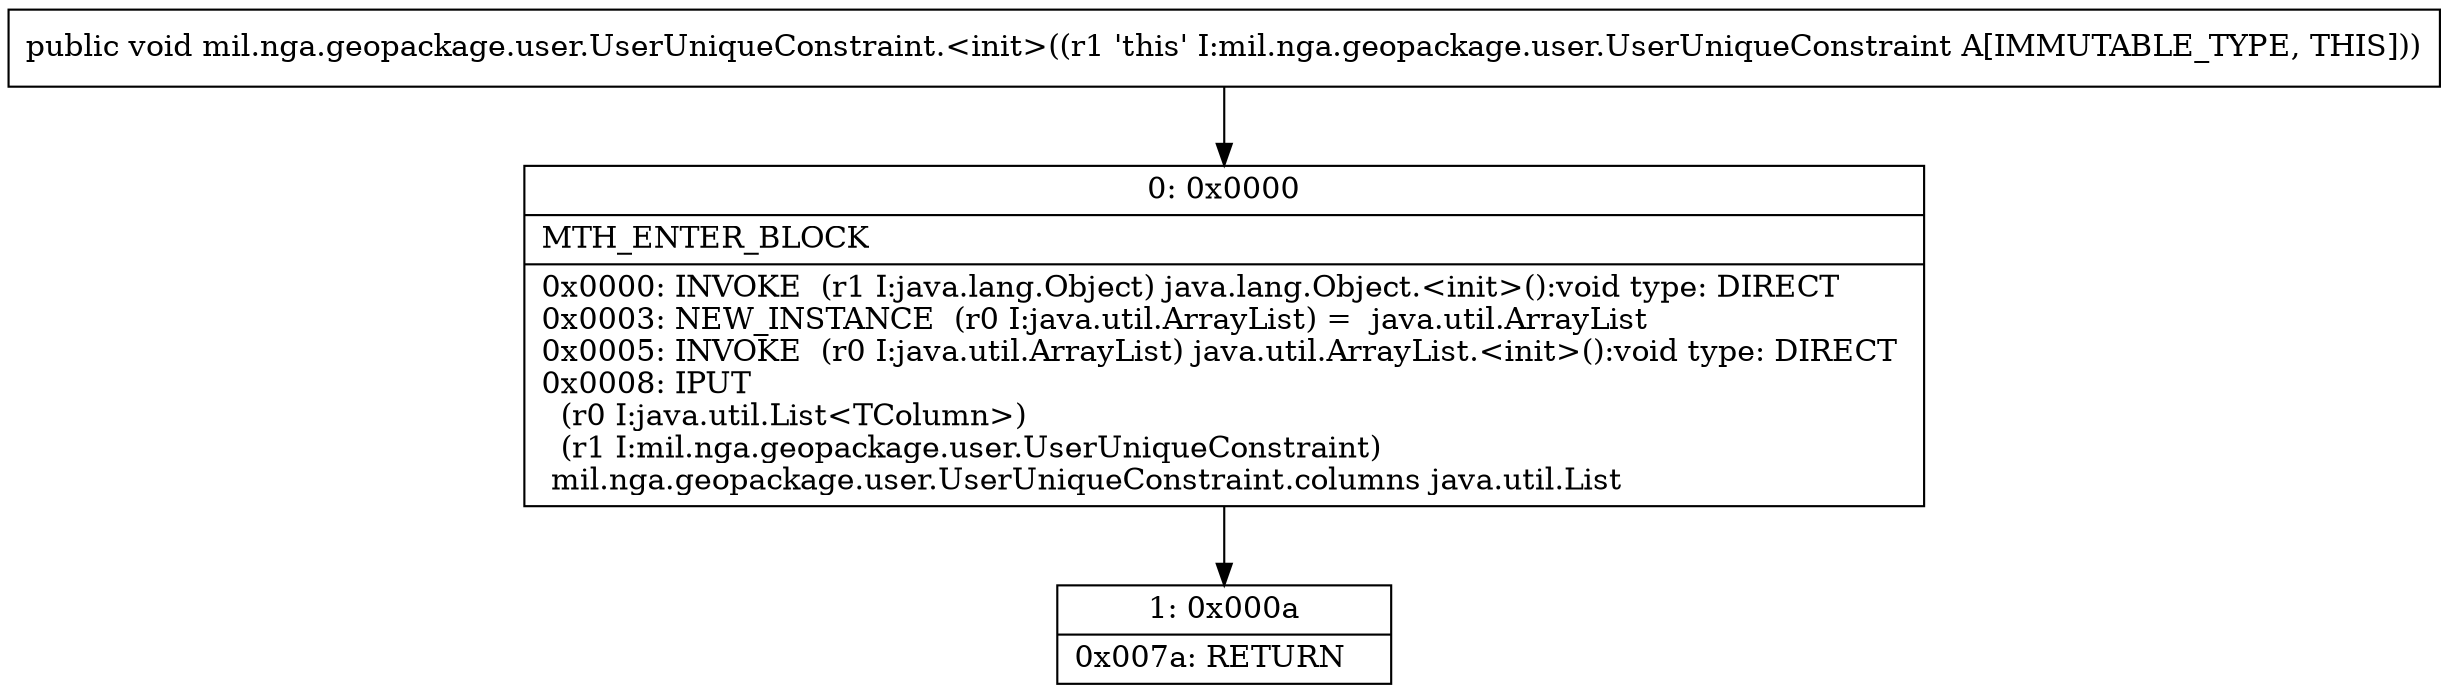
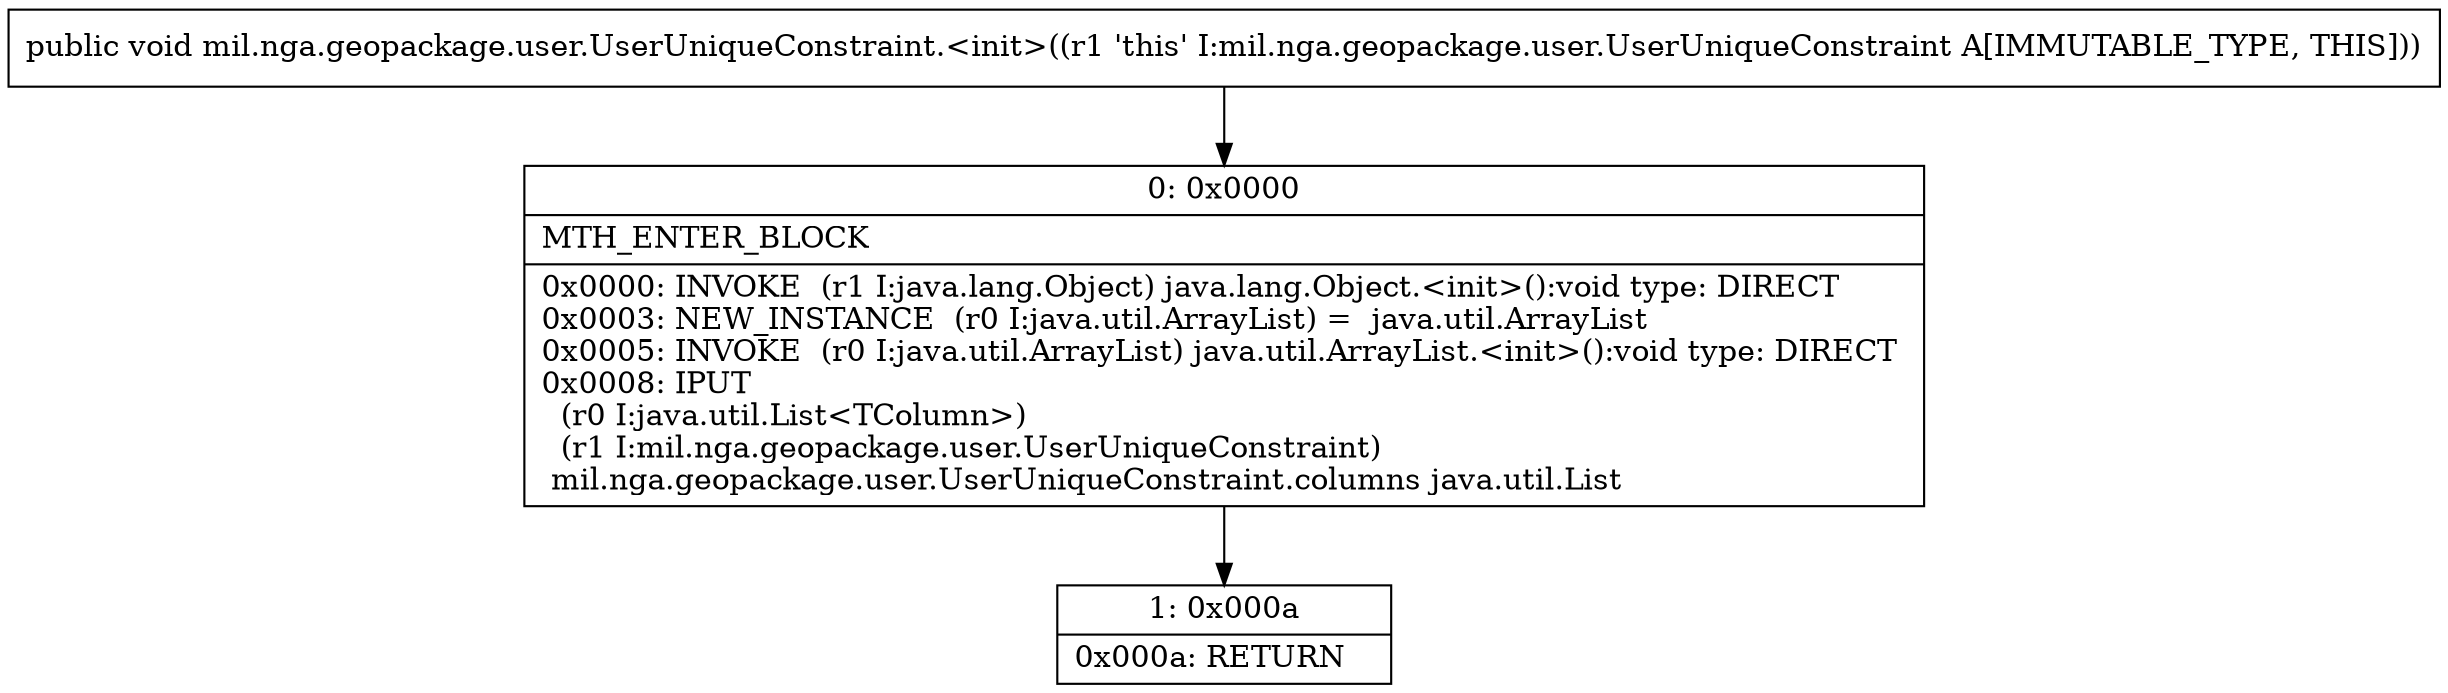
node "1: 0x000a": text "0x007a: RETURN" -> "0x000a: RETURN"
